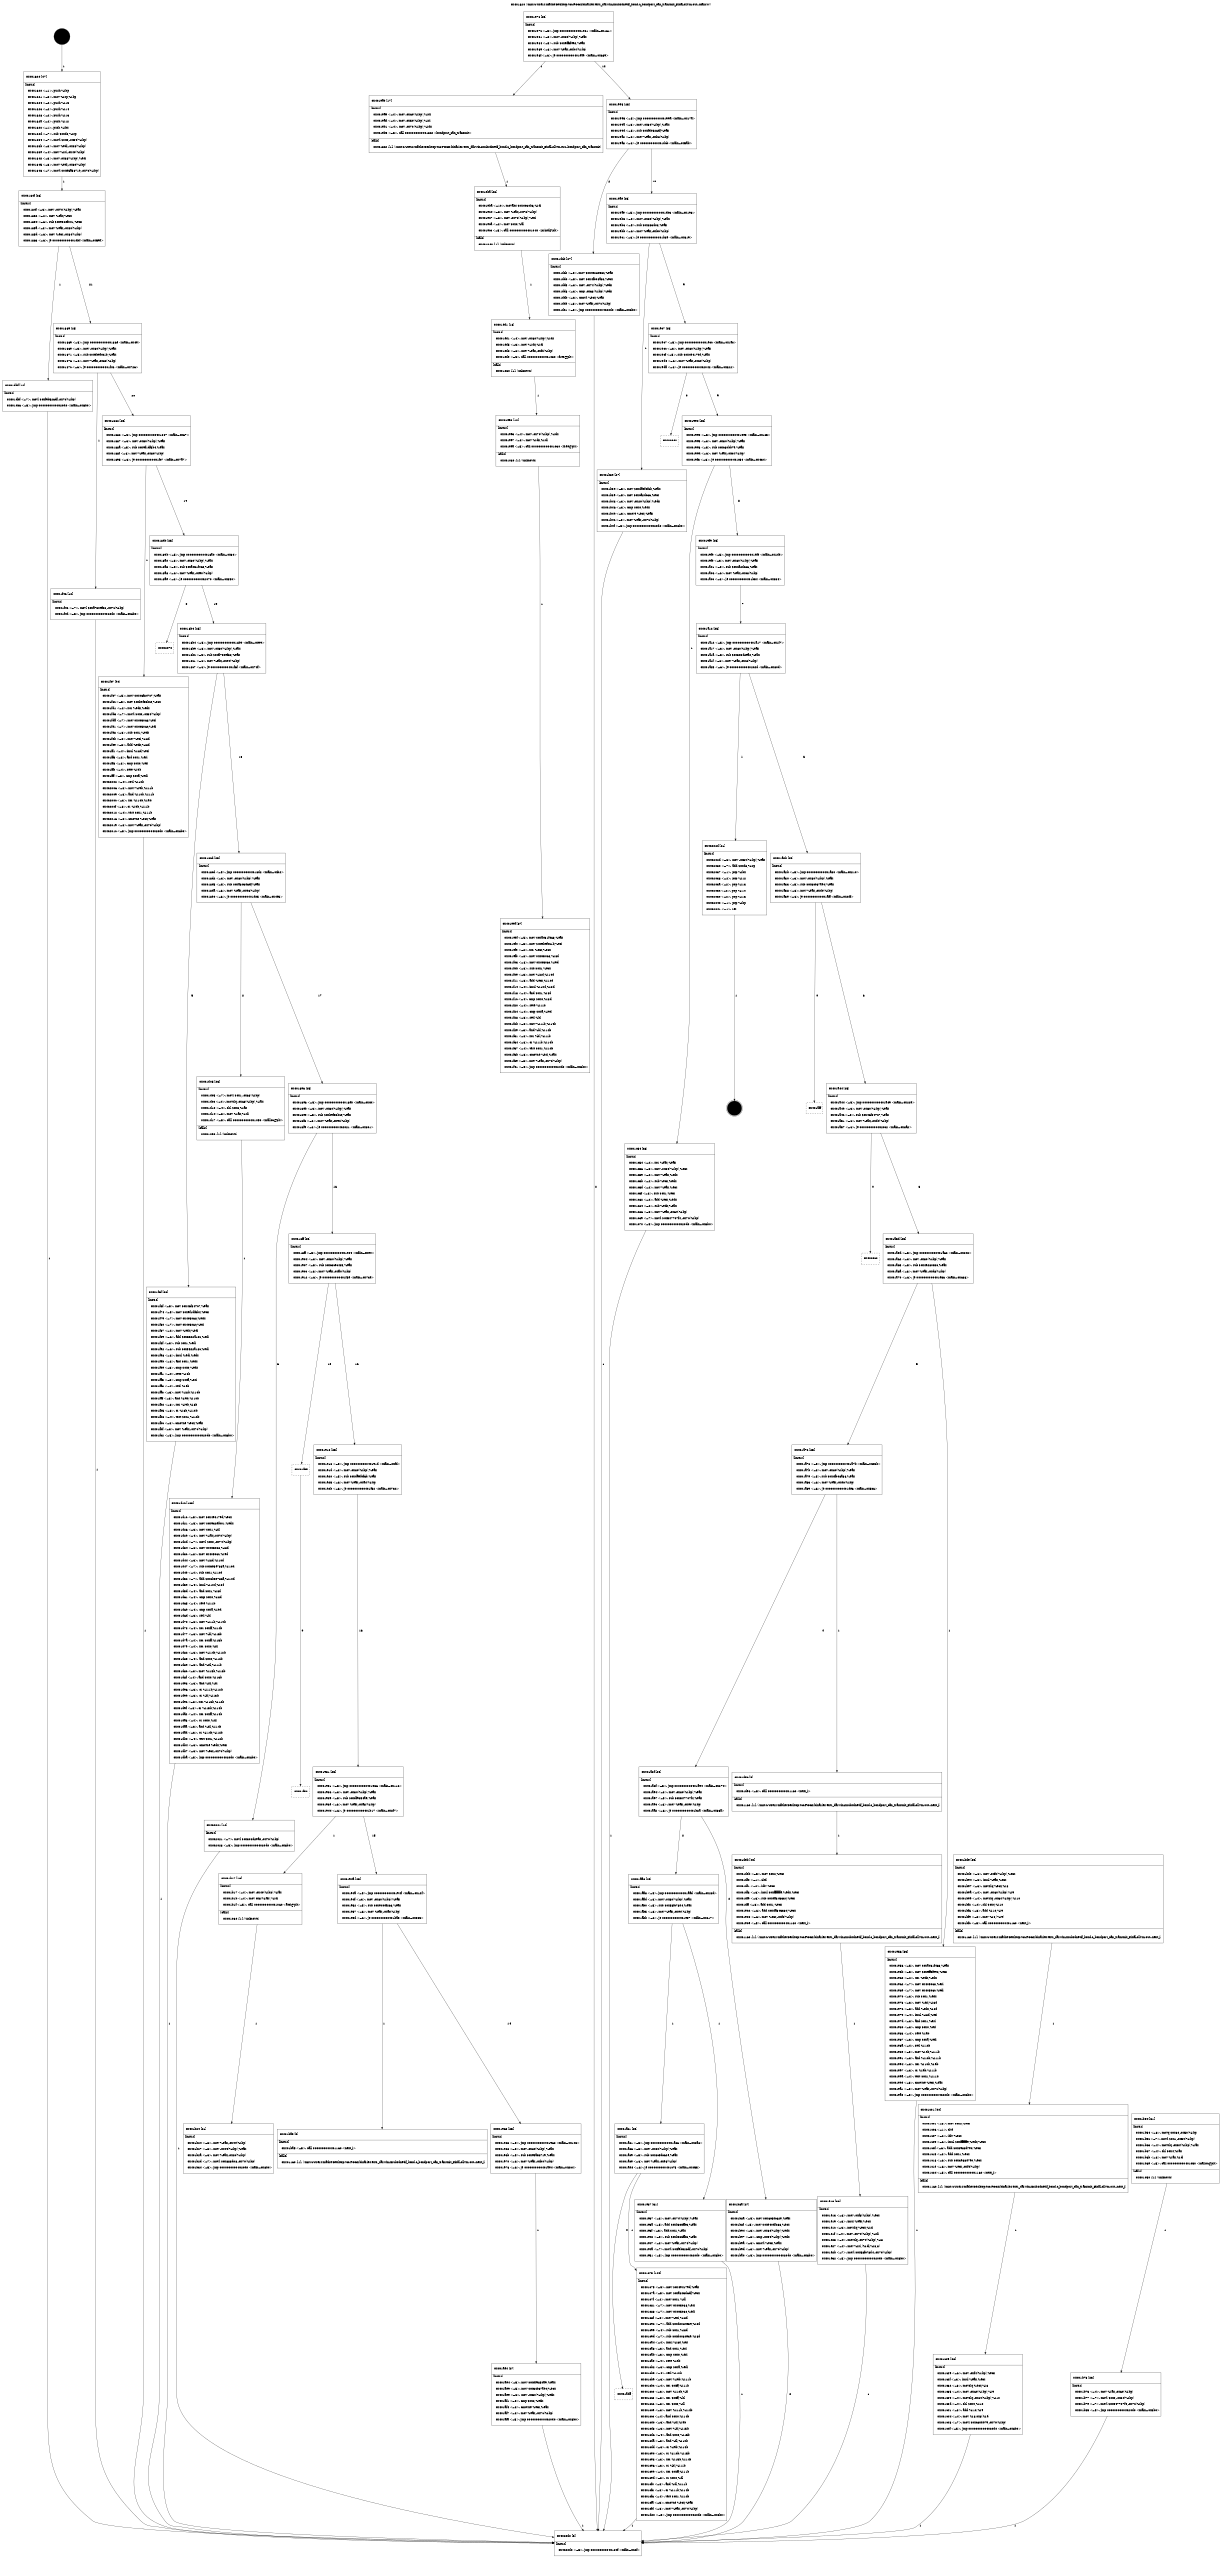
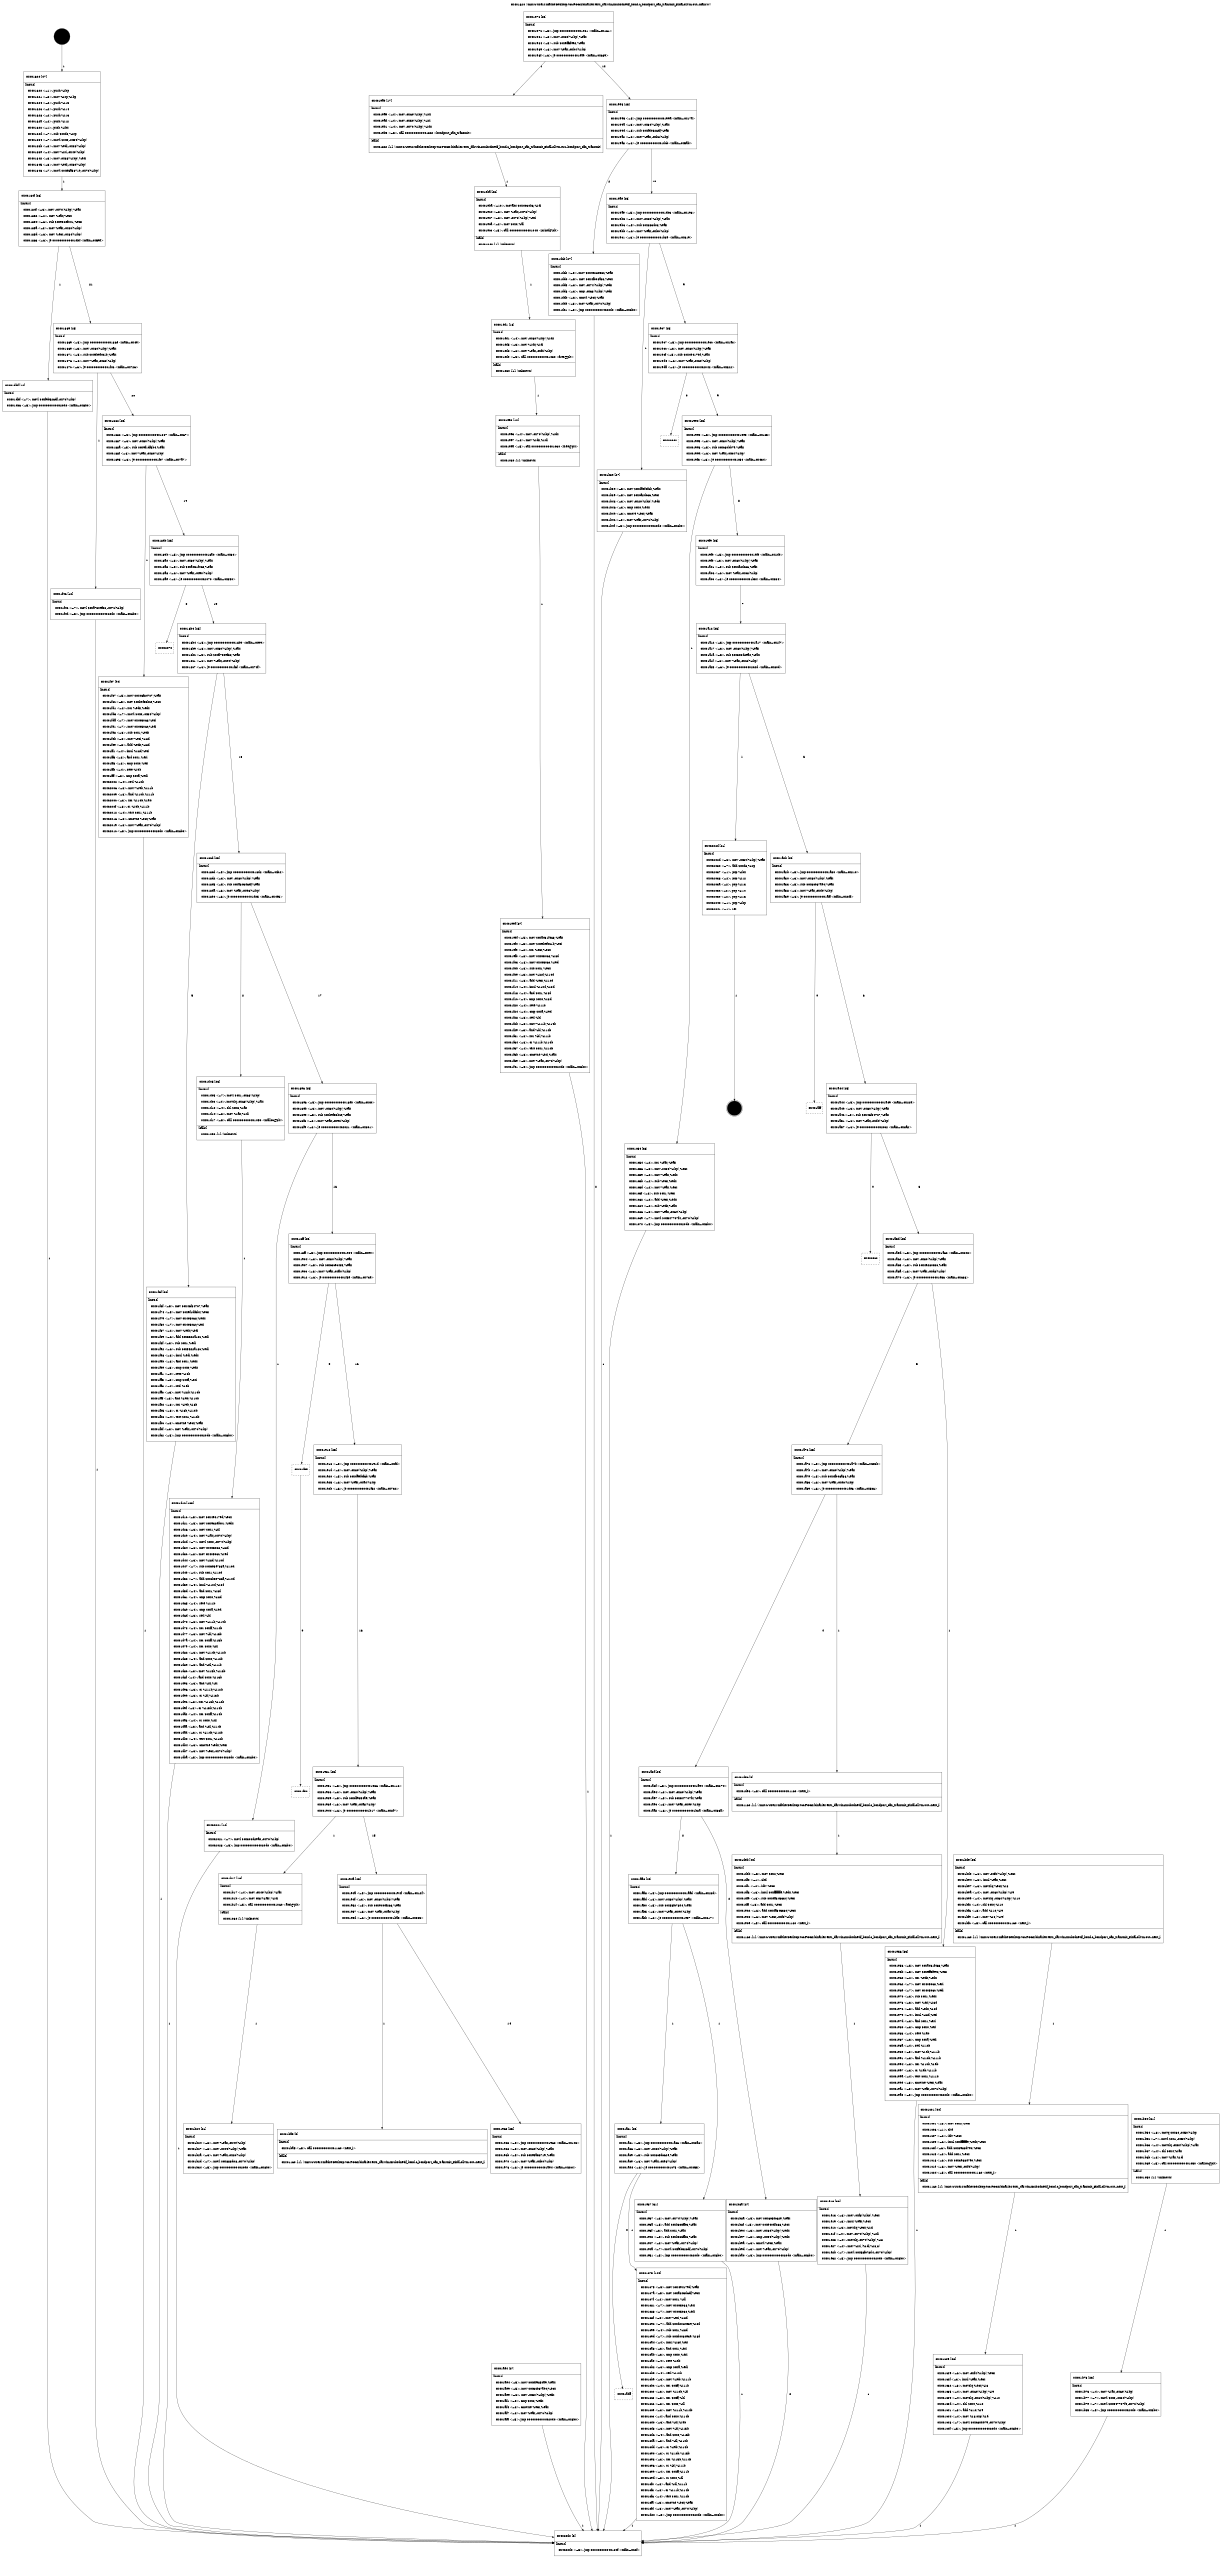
edge "0x4018e6 [25]" -> "0x402021 [12]": label " 6" -> " 1"
edge "0x4018ff [25]" -> "0x401f5e": label " 10" -> " 0"
edge "0x401eef [87]" -> "0x4020d0 [5]": added, label "1"
edge "0x401963 [25]" -> "0x401ae4 [27]": removed, label "1"
